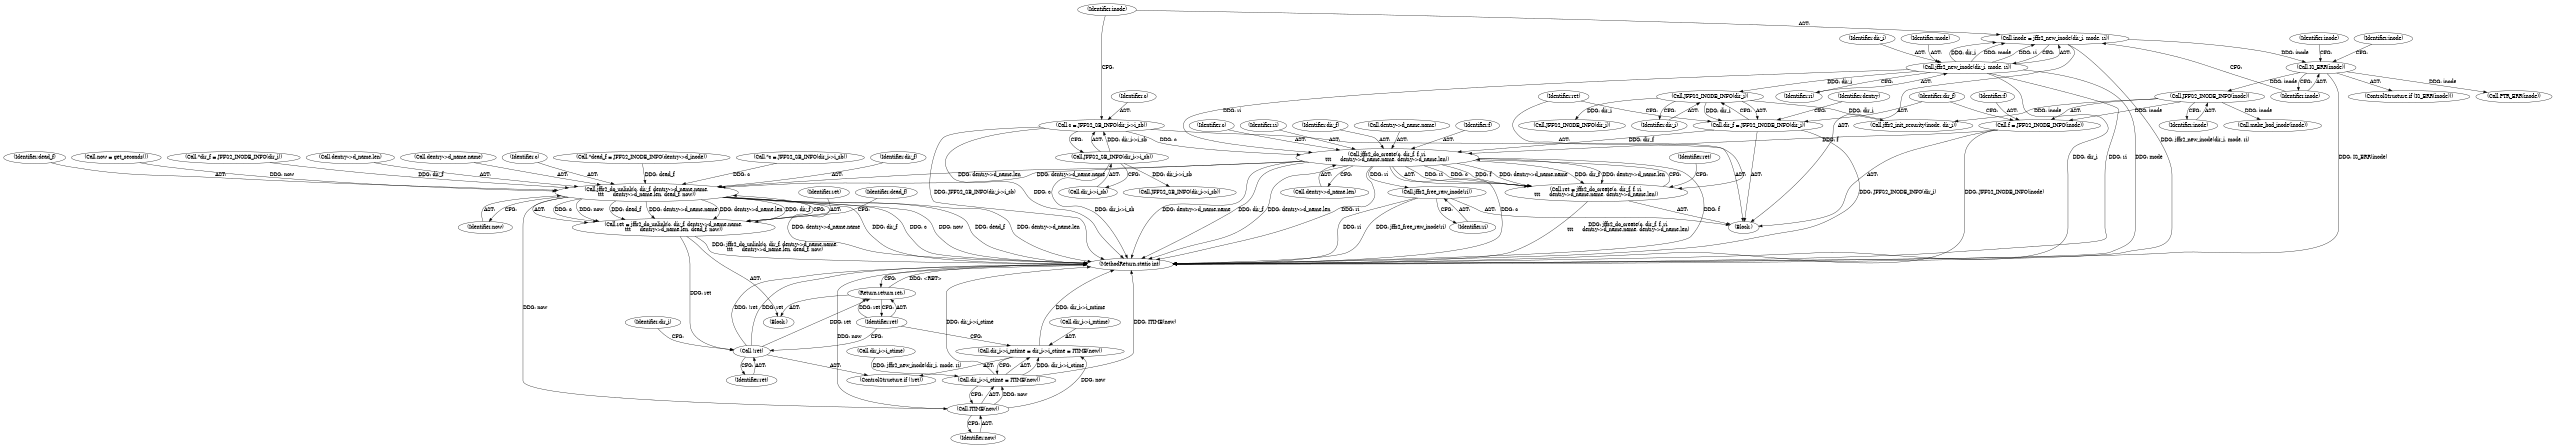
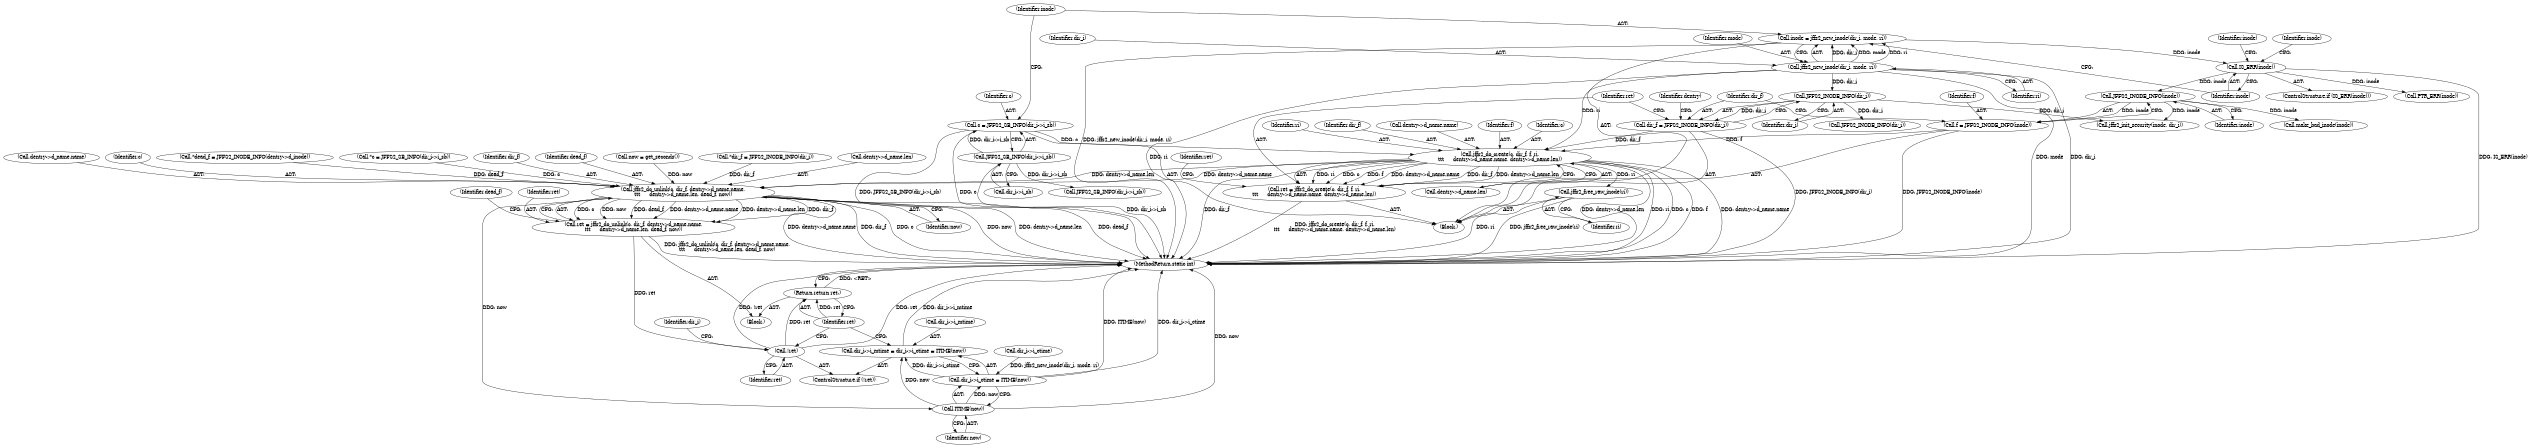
edge "(Call,f = JFFS2_INODE_INFO(inode))" -> "(Call,JFFS2_INODE_INFO(inode))": added, label "CFG:"
